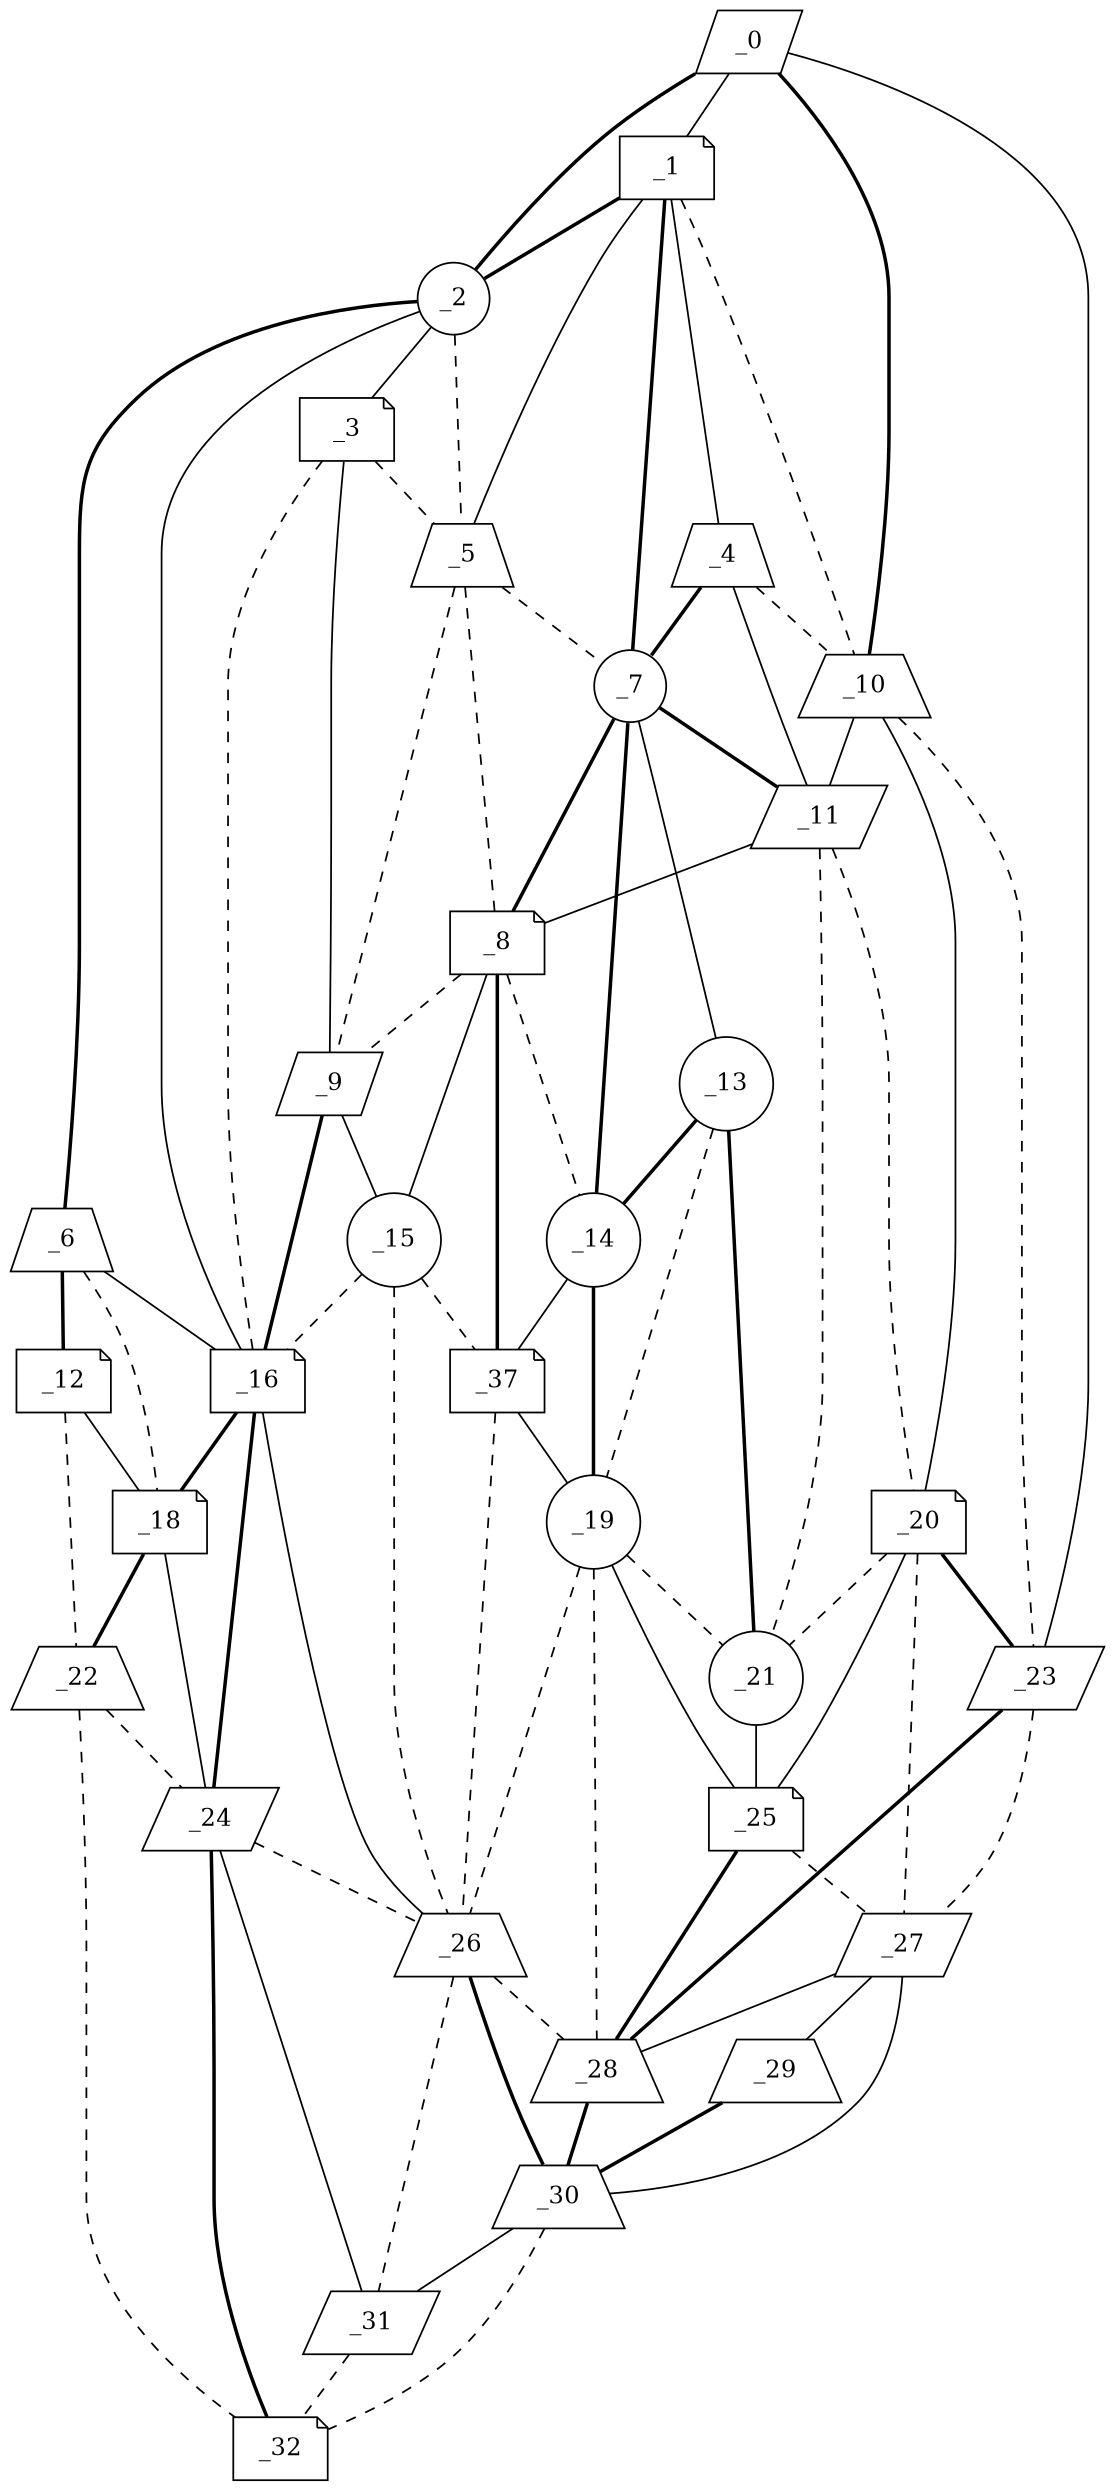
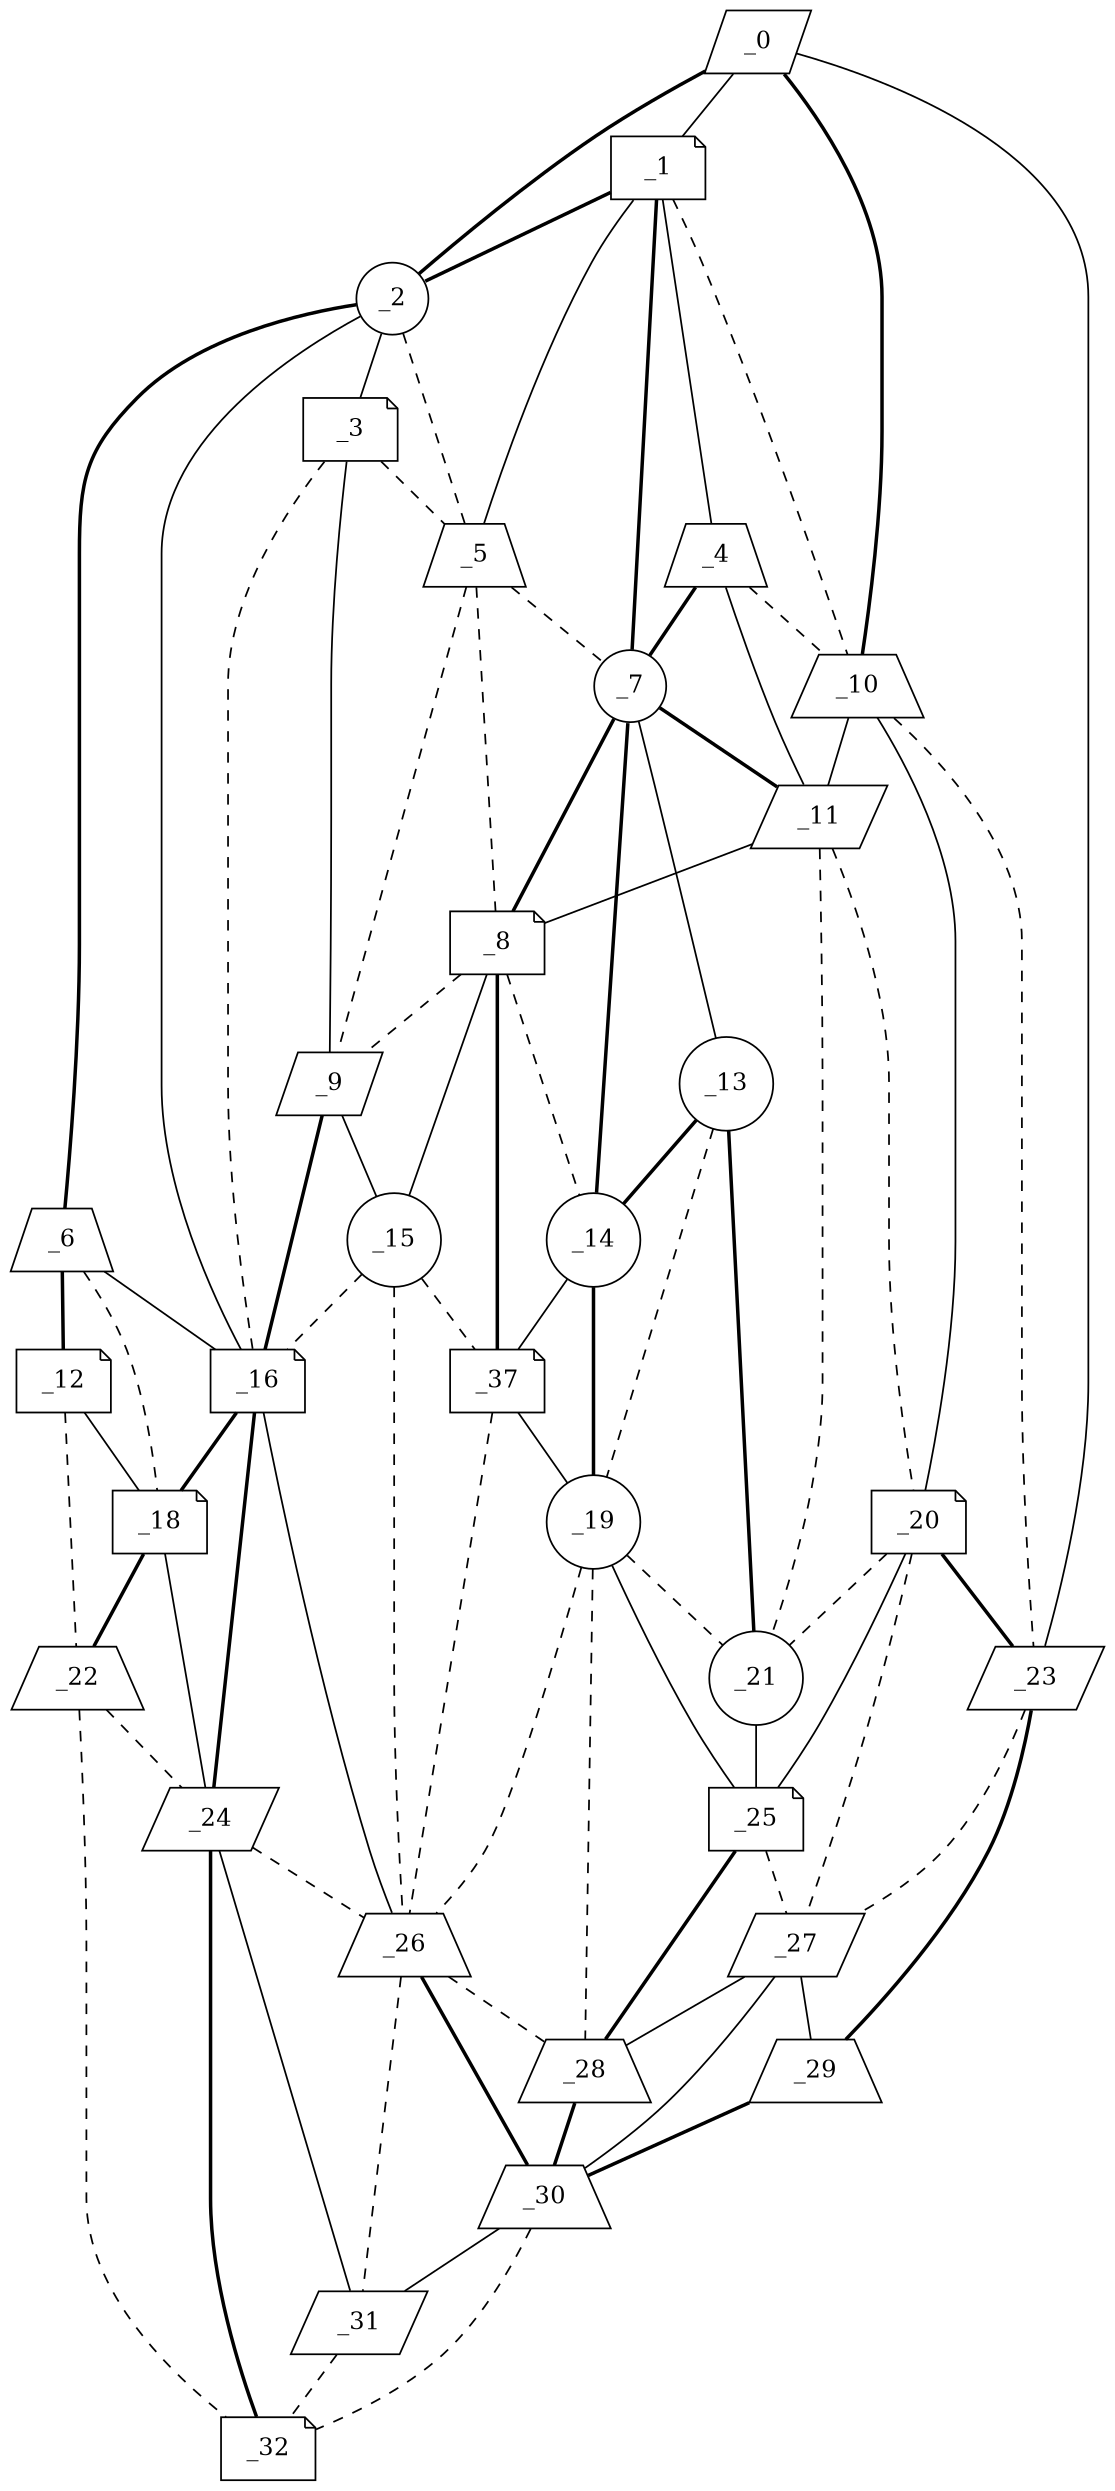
edge "_23" -- "_28": now "_23" -- "_29"
